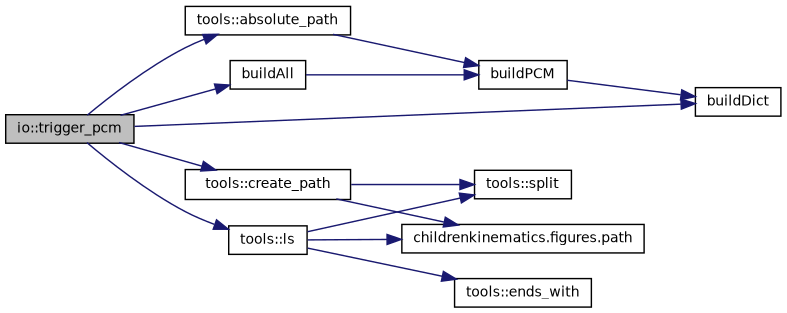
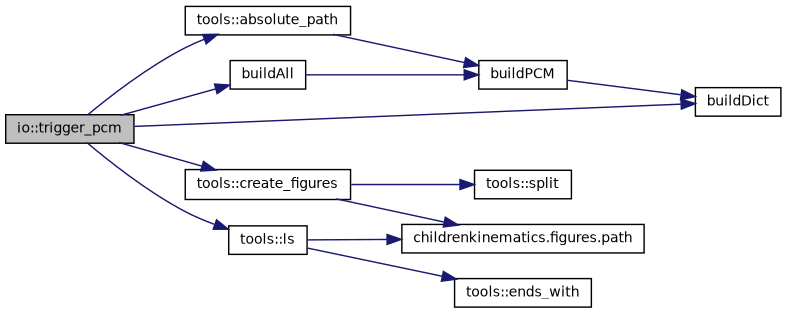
node "tools::create_path": label "tools::create_path" -> "tools::create_figures"
edge "tools::ls" -> "tools::split": removed
